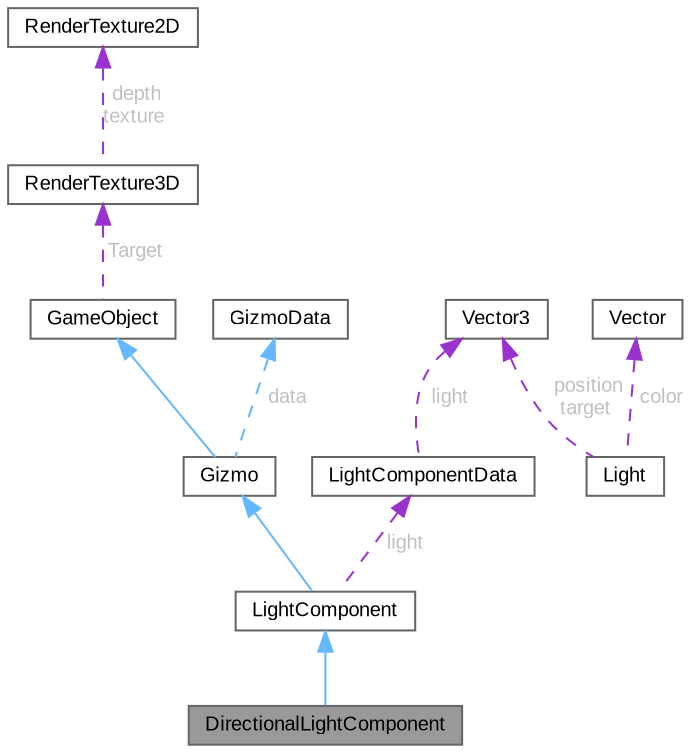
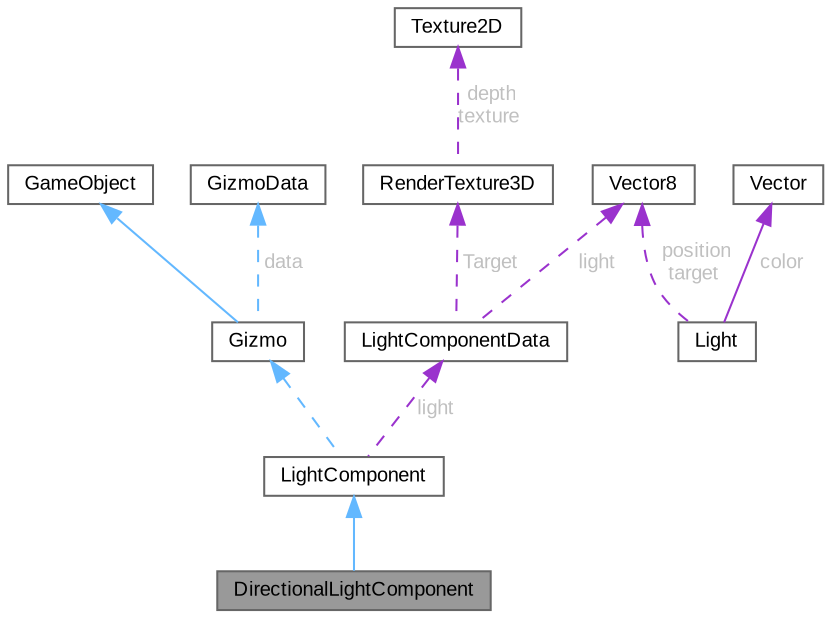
node "RenderTexture2D": label "RenderTexture2D" -> "Texture2D"
edge "GameObject" -> "RenderTexture3D": now "LightComponentData" -> "RenderTexture3D"
node "Vector3": label "Vector3" -> "Vector8"
edge "Light" -> "Vector": style dashed -> solid
edge "LightComponent" -> "Gizmo": style solid -> dashed
